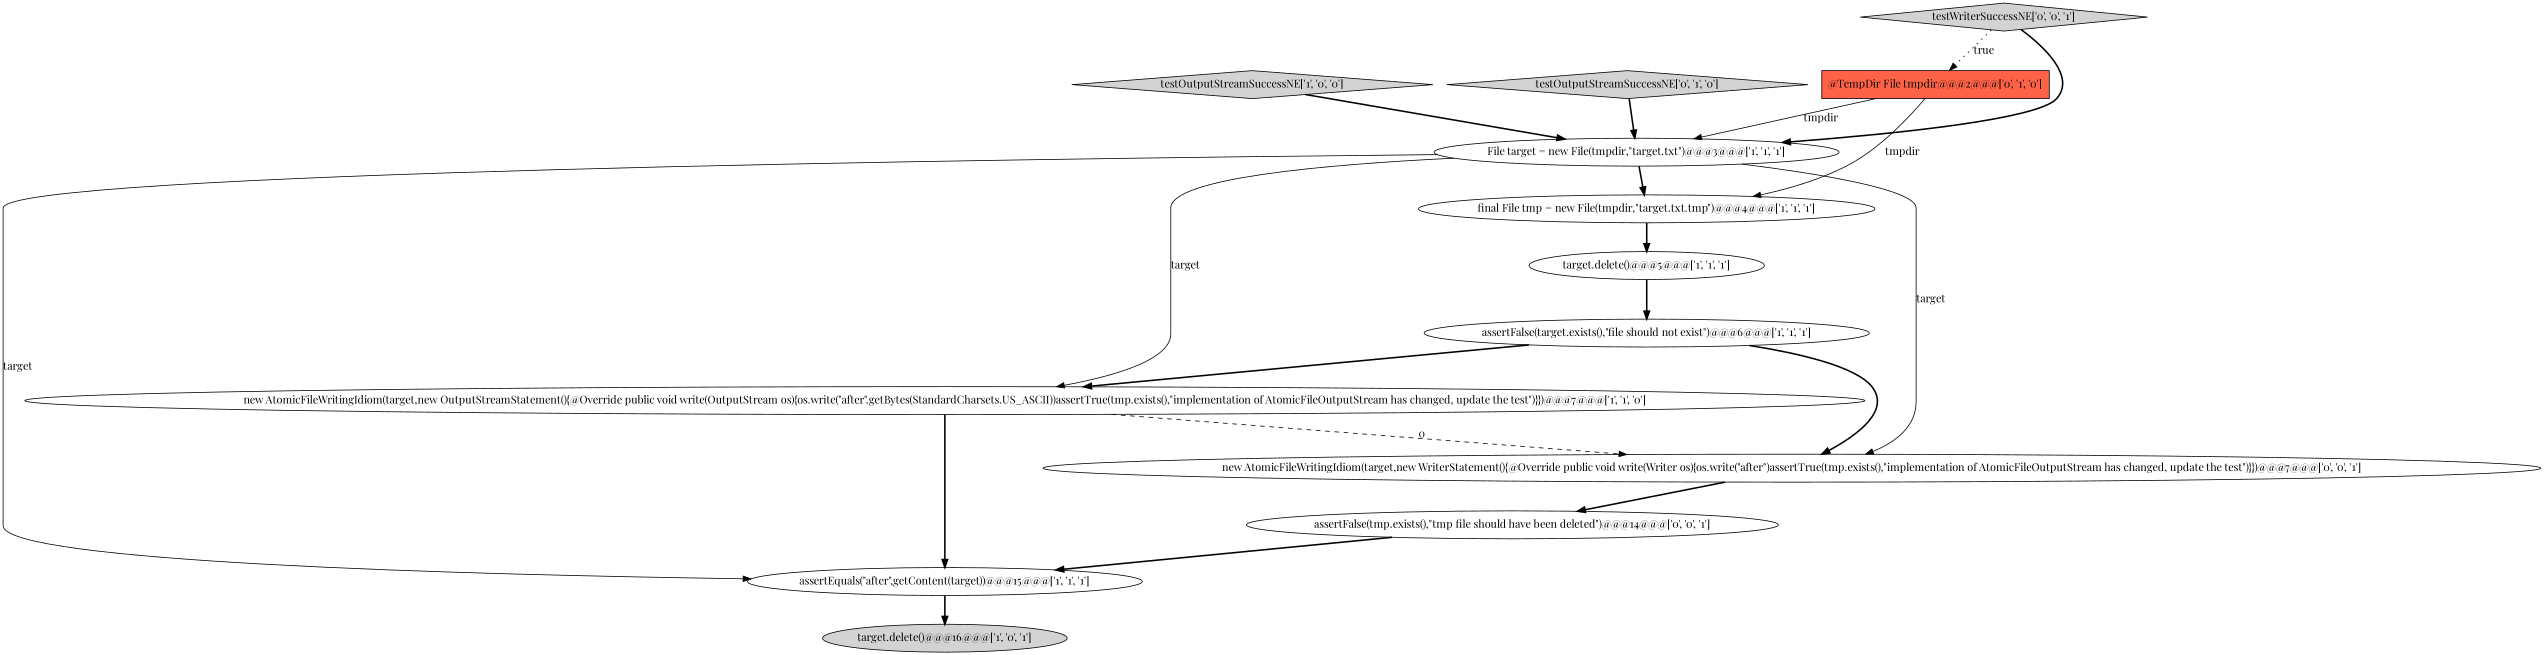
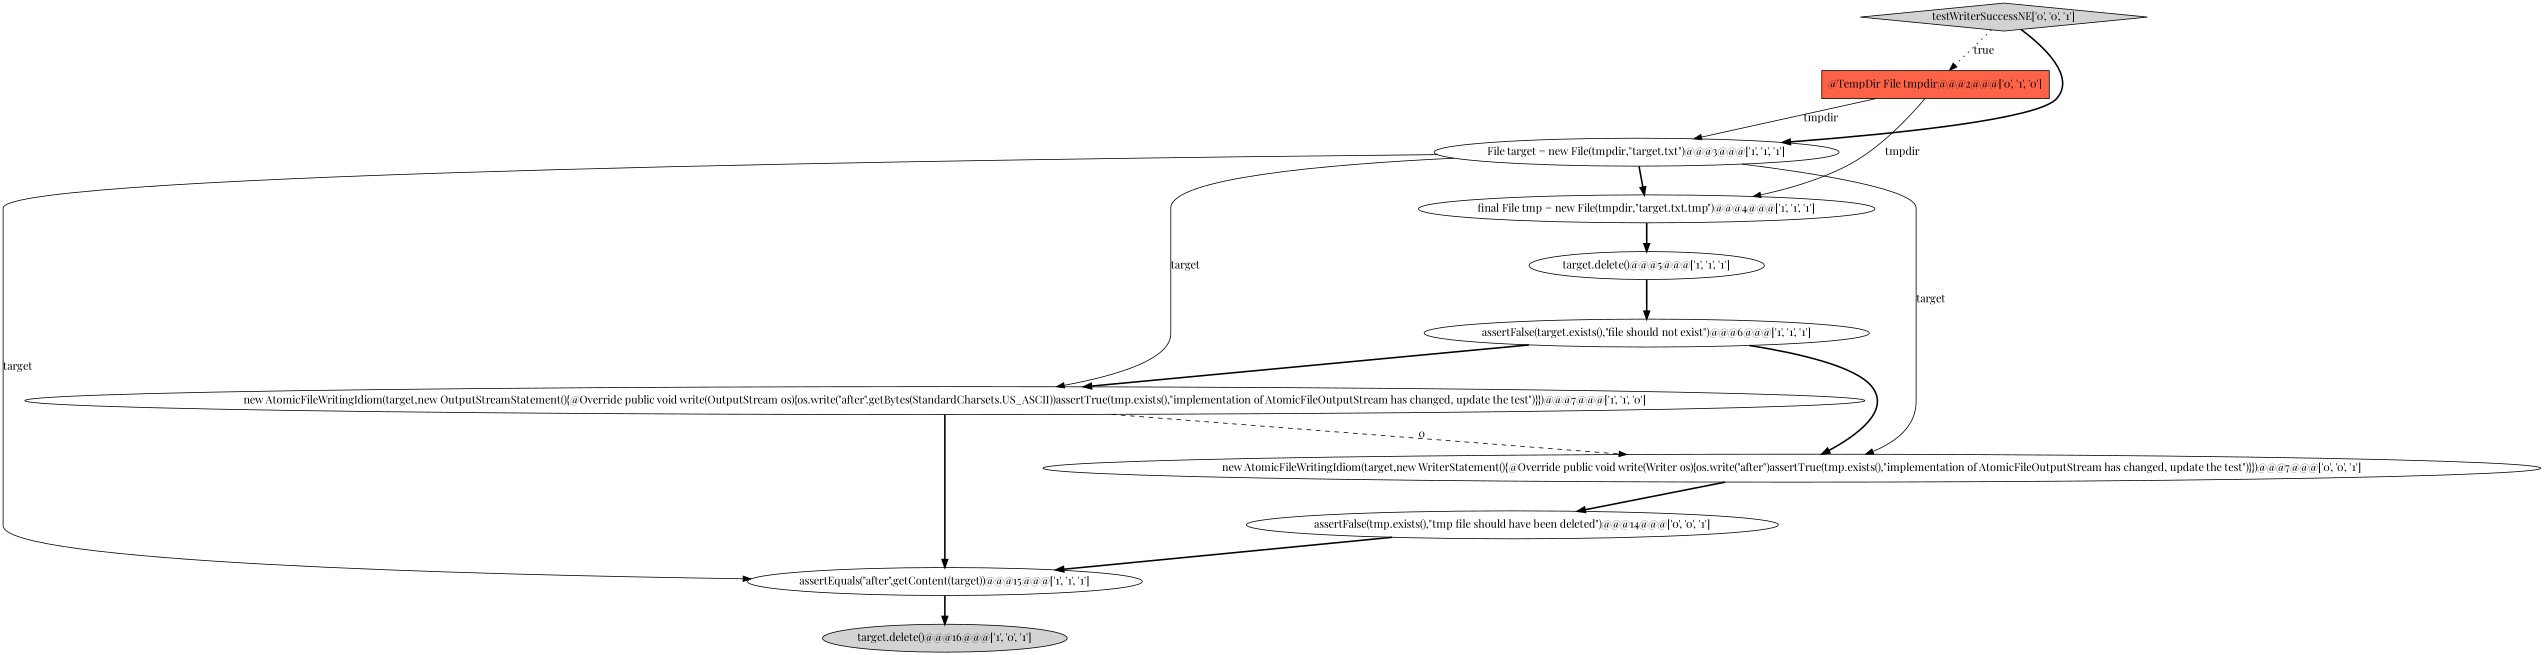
node "testOutputStreamSuccessNE['1', '0', '0']": removed
node "testOutputStreamSuccessNE['0', '1', '0']": removed
